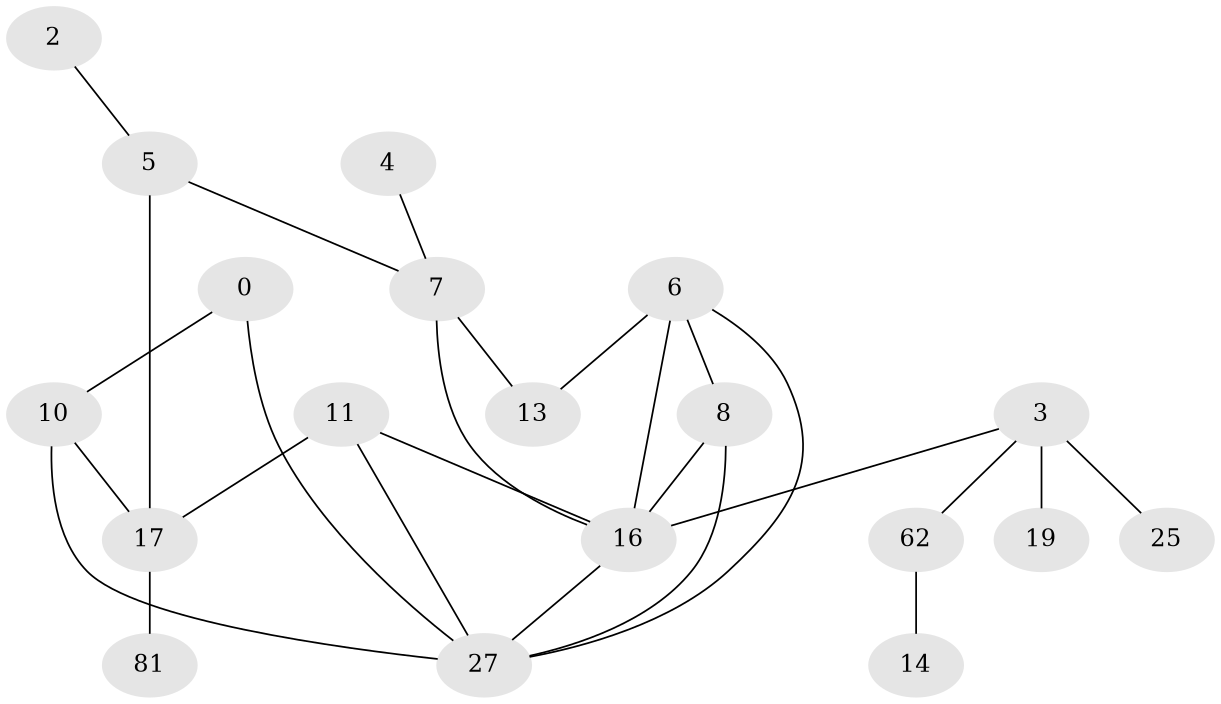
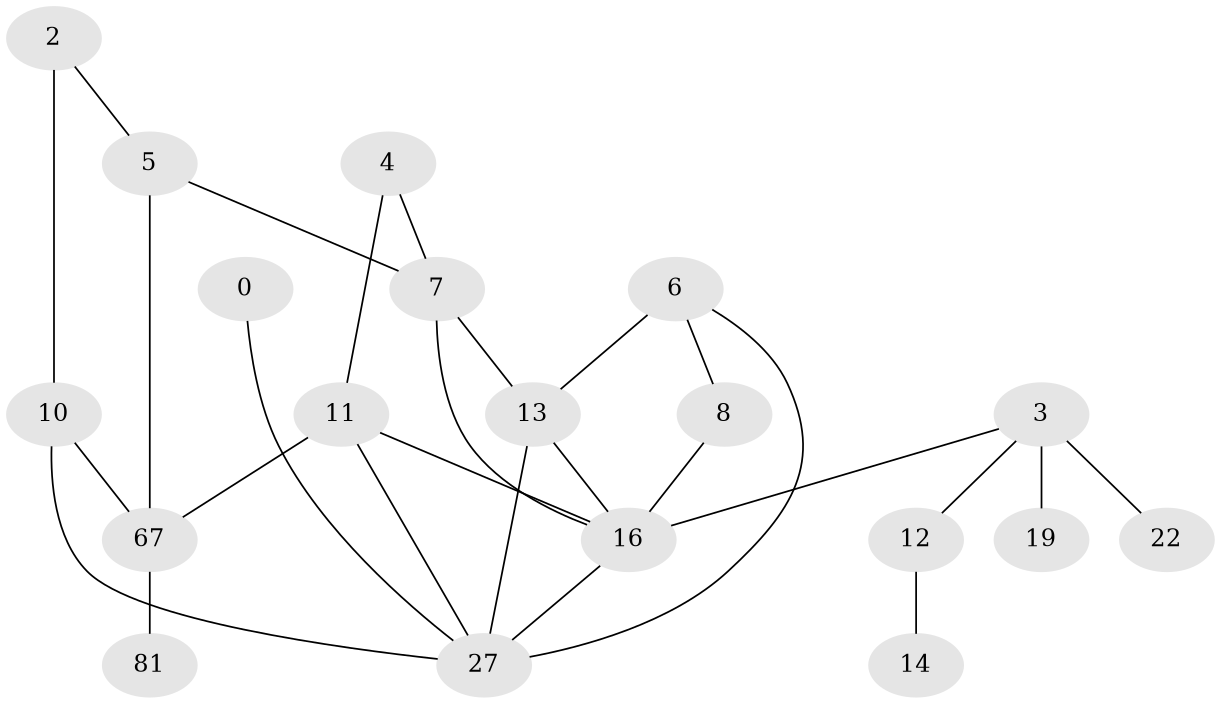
edge "4" -- "11": added
edge "0" -- "10": now "2" -- "10"
edge "6" -- "16": now "13" -- "16"
node "17": label "17" -> "67"
node "62": label "62" -> "12"
node "25": label "25" -> "22"
edge "8" -- "27": now "13" -- "27"
